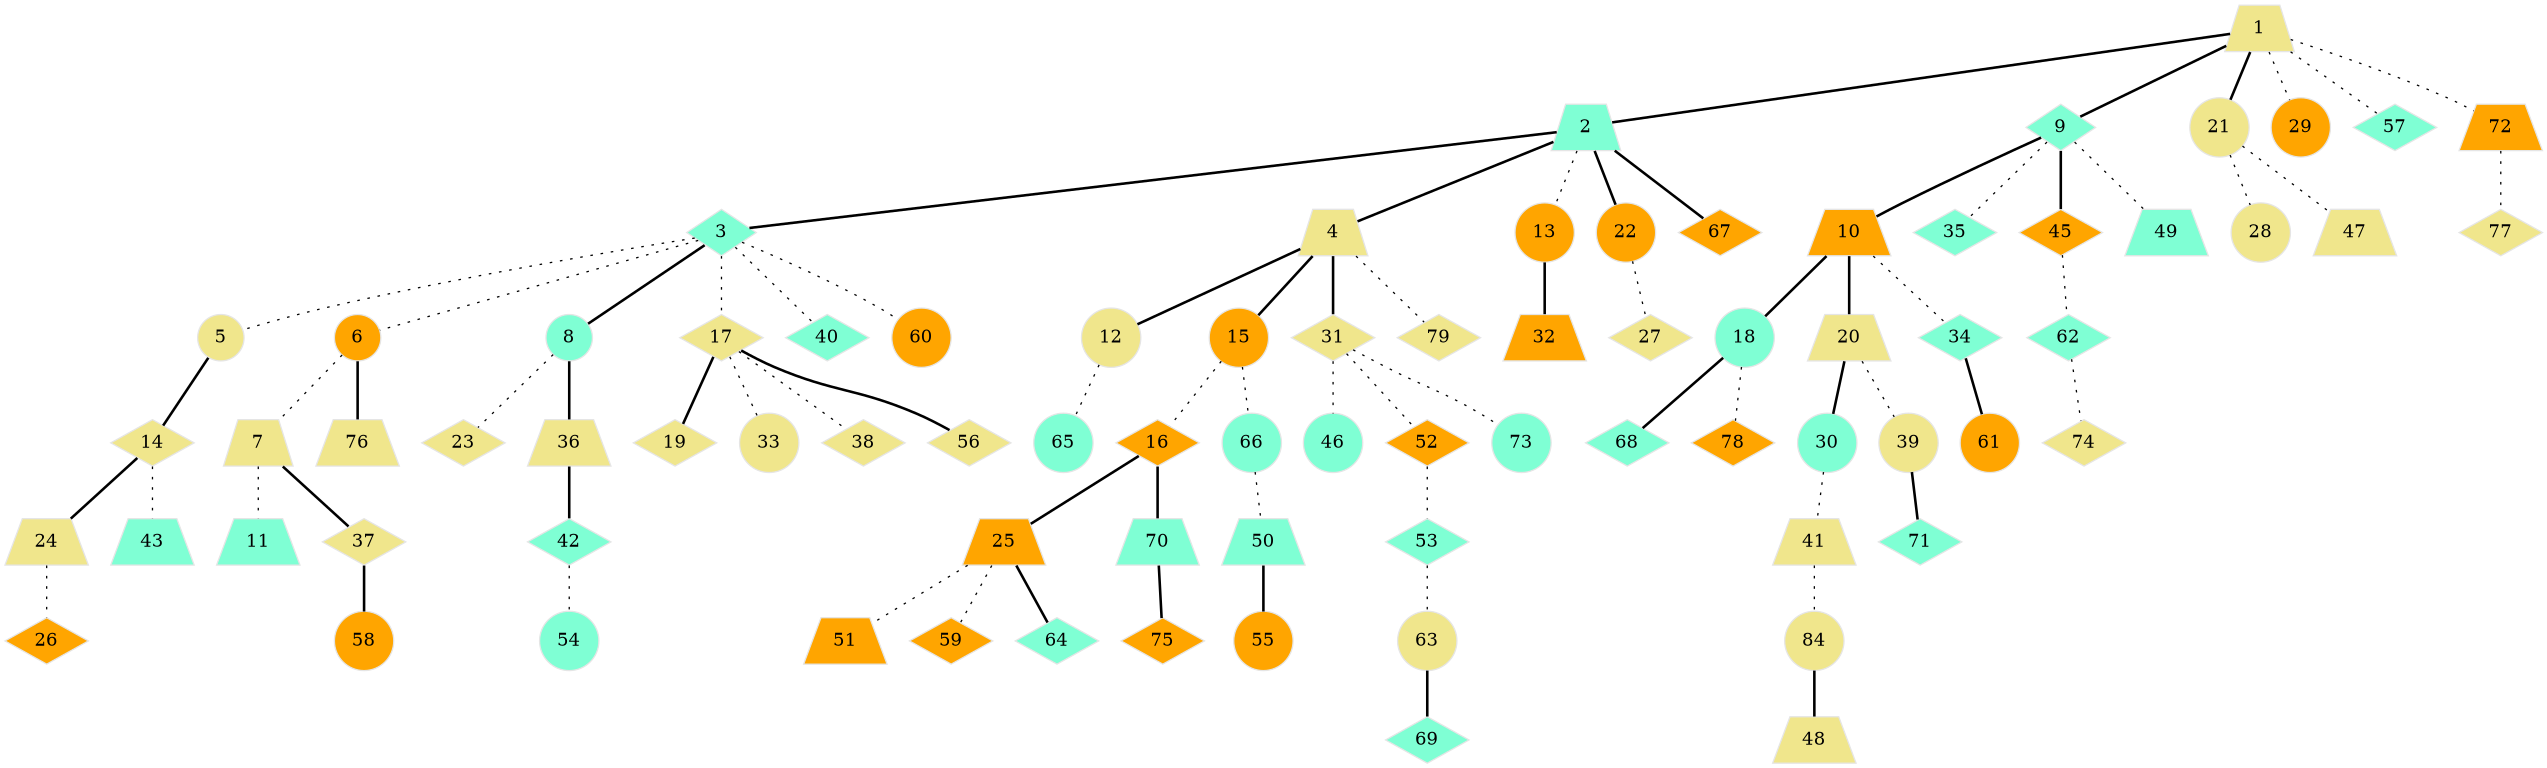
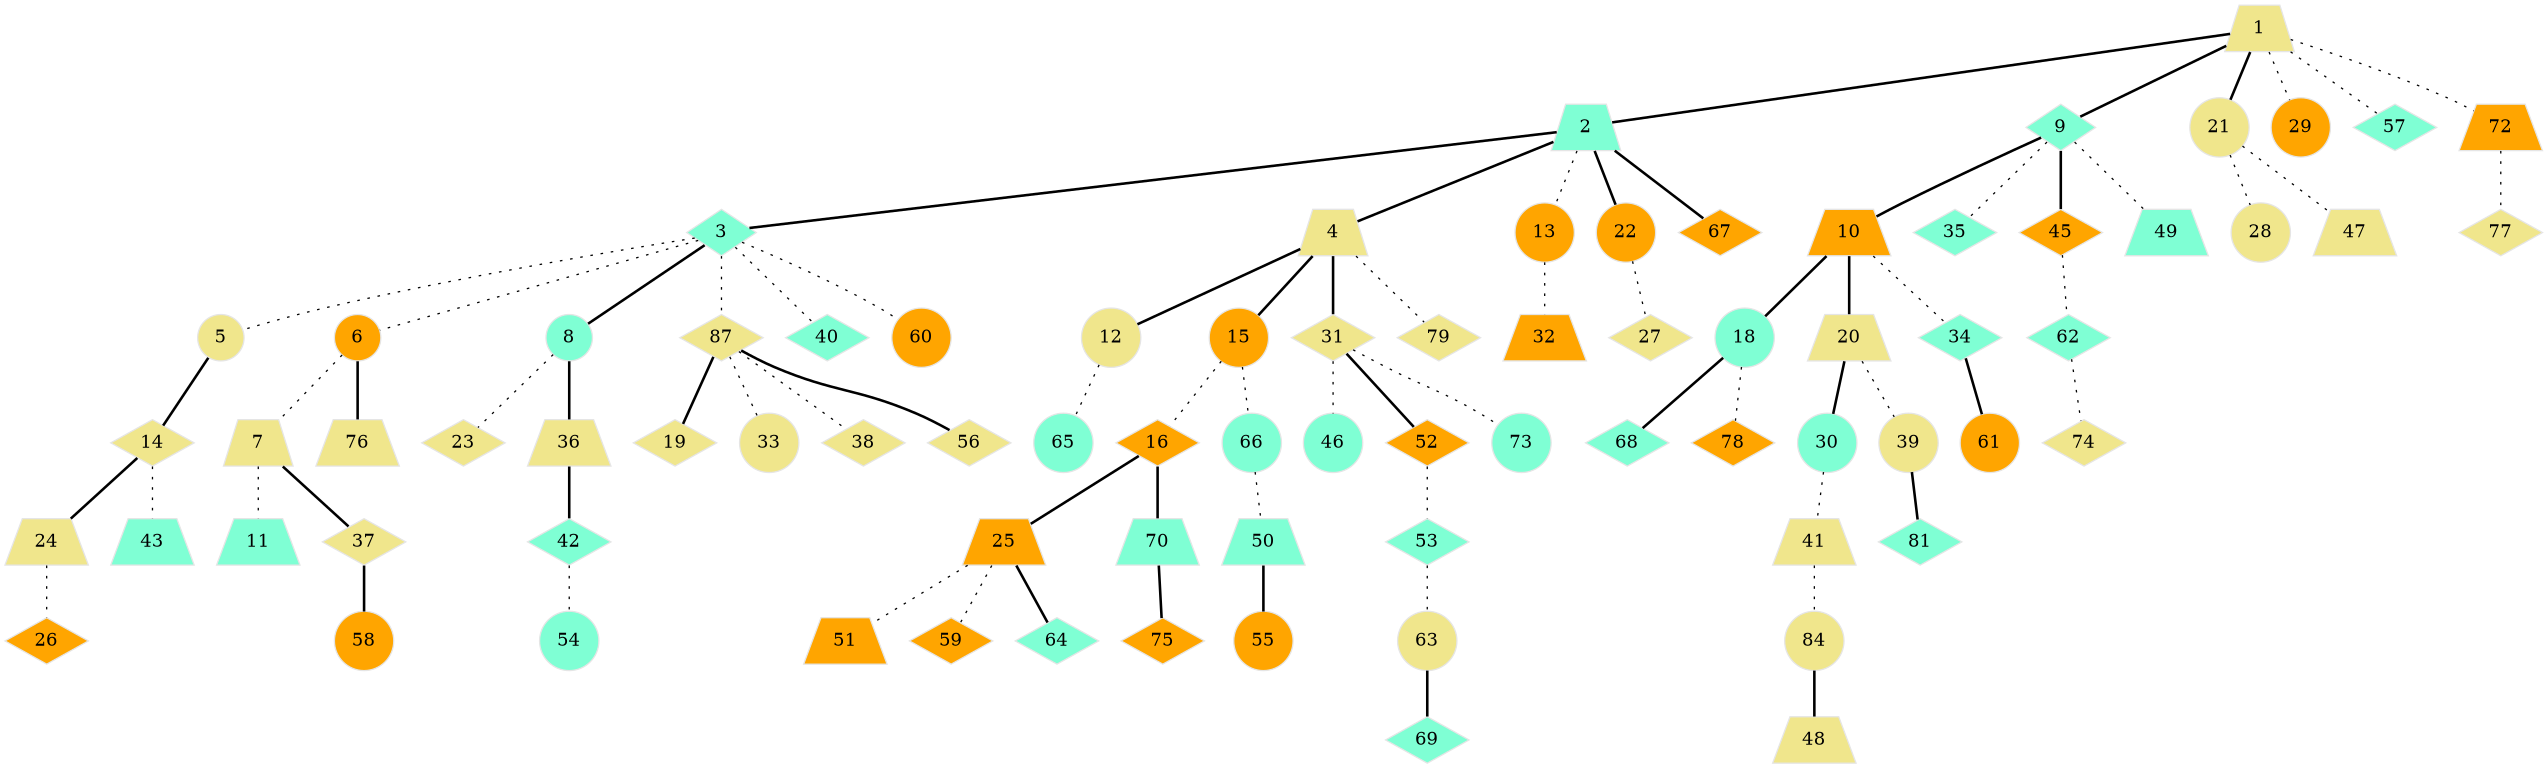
edge "13" -- "32": style bold -> dotted
node "17": label "17" -> "87"
edge "31" -- "52": style dotted -> bold
node "71": label "71" -> "81"
